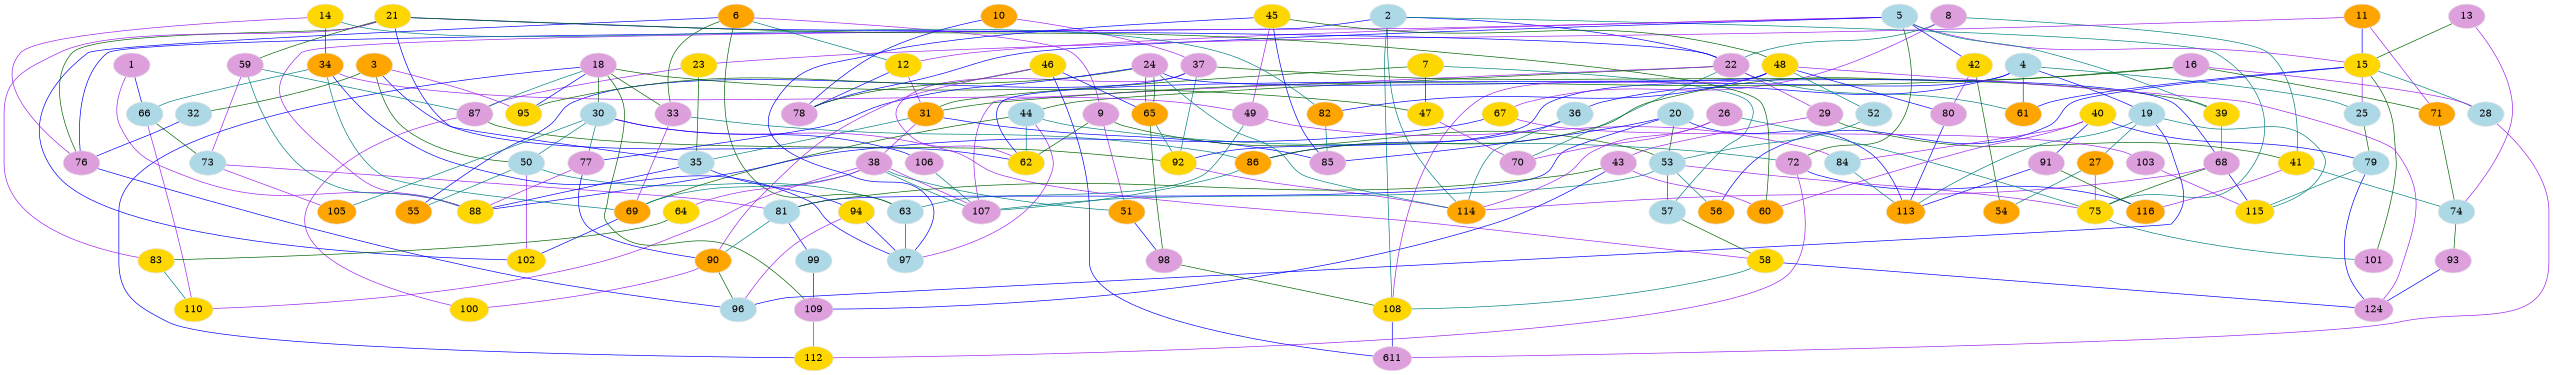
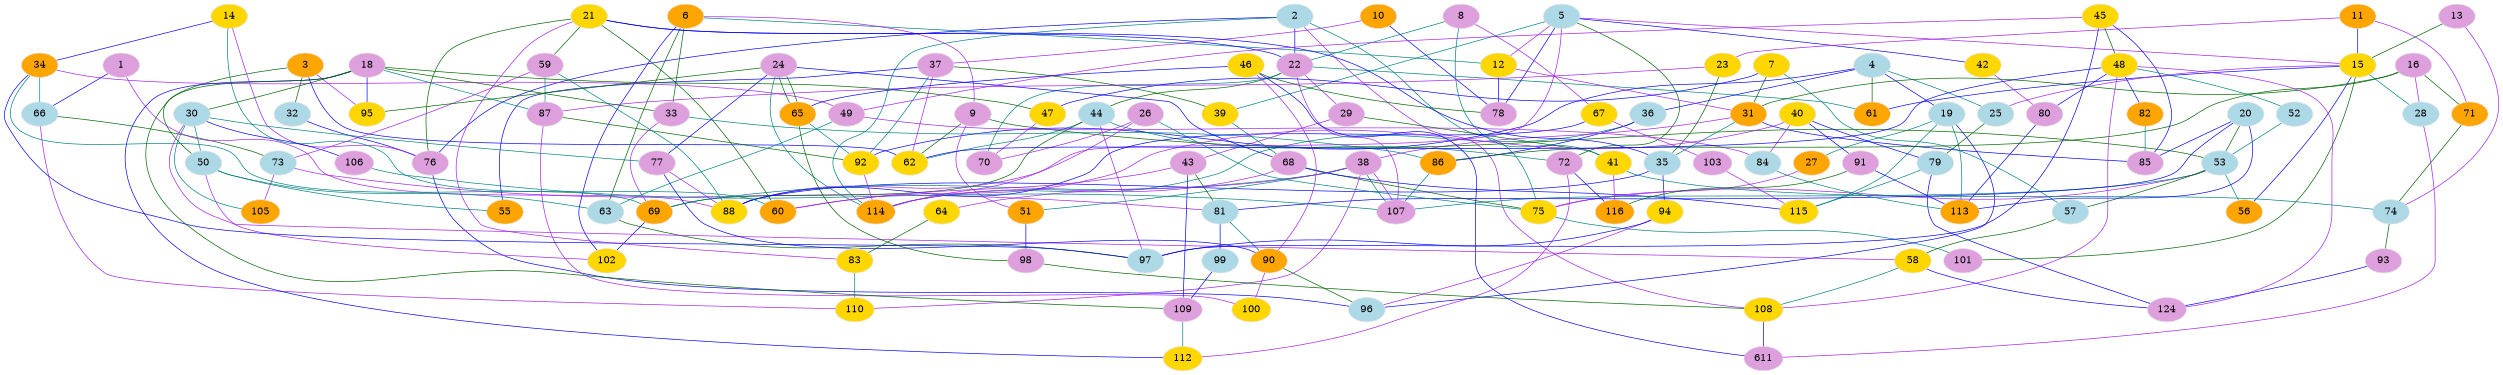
edge "14" -- "82": now "14" -- "60"
edge "2" -- "108": color teal -> purple
node "54": removed
